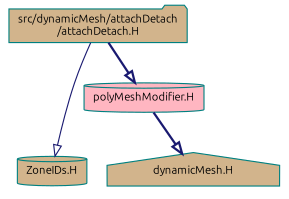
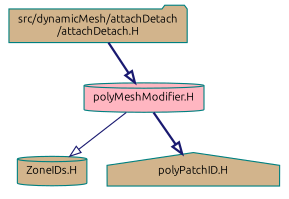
edge "src/dynamicMesh/attachDetach /attachDetach.H" -> "ZoneIDs.H": now "polyMeshModifier.H" -> "ZoneIDs.H"
node "dynamicMesh.H": label "dynamicMesh.H" -> "polyPatchID.H"
